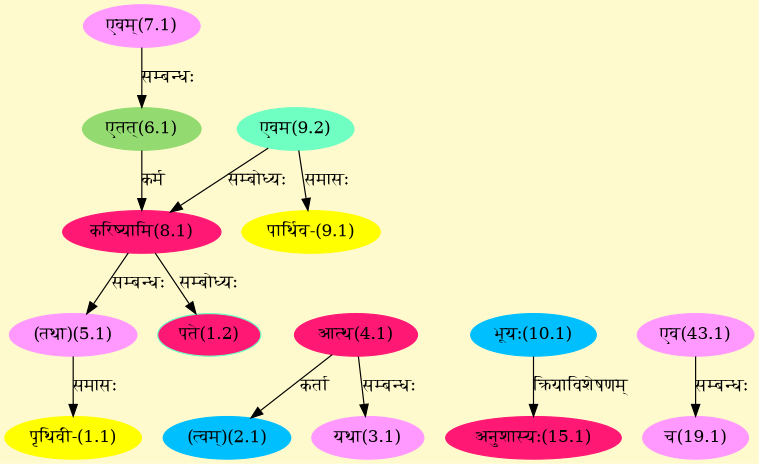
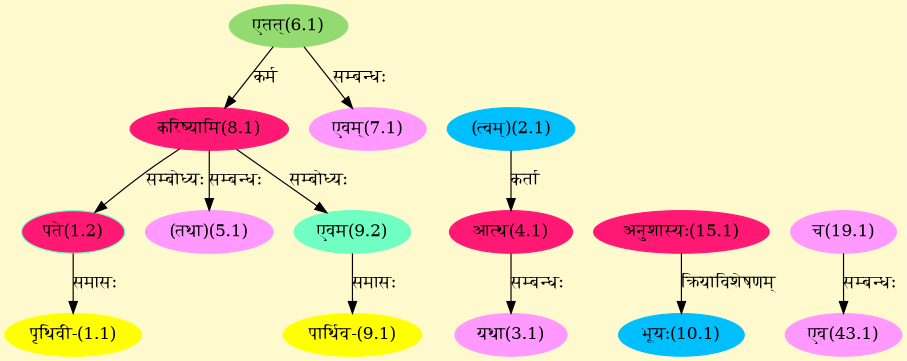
edge "एवम्(7.1)" -> "एतत्(6.1)": reversed
edge "एवम(9.2)" -> "करिष्यामि(8.1)": reversed
edge "(तथा)(5.1)" -> "पृथिवी-(1.1)": now "पते(1.2)" -> "पृथिवी-(1.1)"
edge "भूयः(10.1)" -> "अनुशास्यः(15.1)": reversed
edge "एव(43.1)" -> "च(19.1)": reversed
edge "आत्थ(4.1)" -> "(त्वम्)(2.1)": reversed
